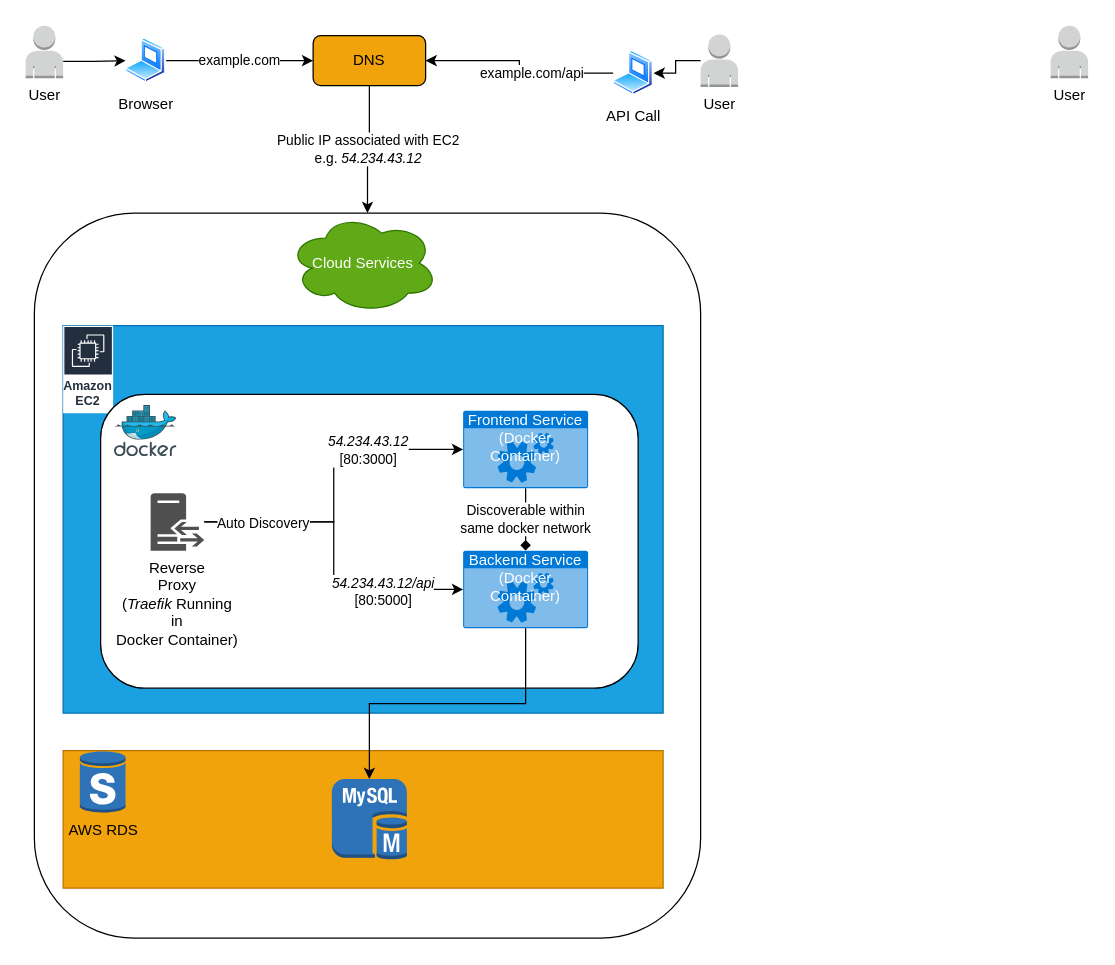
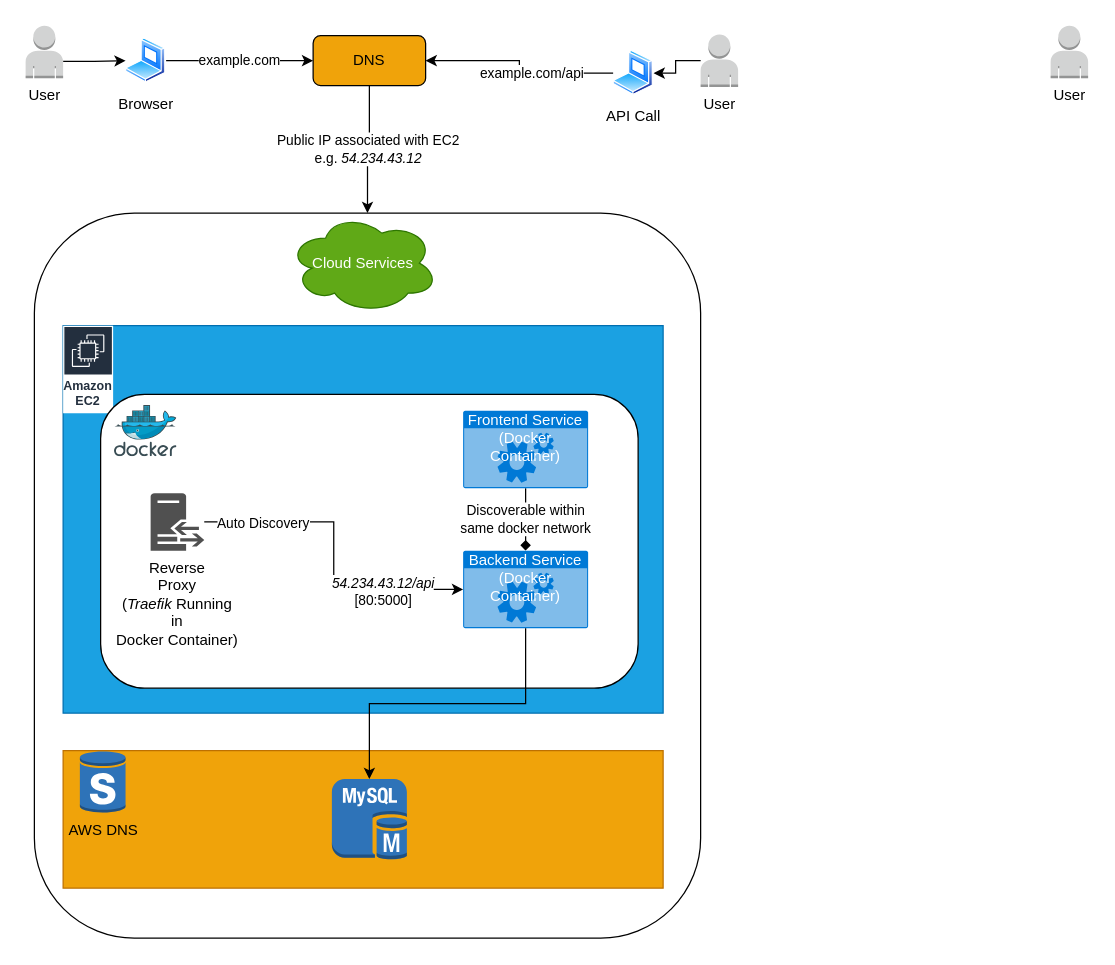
edge "Reverse Proxy (Traefik Running in Docker Container)" -> "Frontend Service (Docker Container)": removed, label "54.234.43.12 [80:3000]"
node "AWS RDS": label "AWS RDS" -> "AWS DNS"
